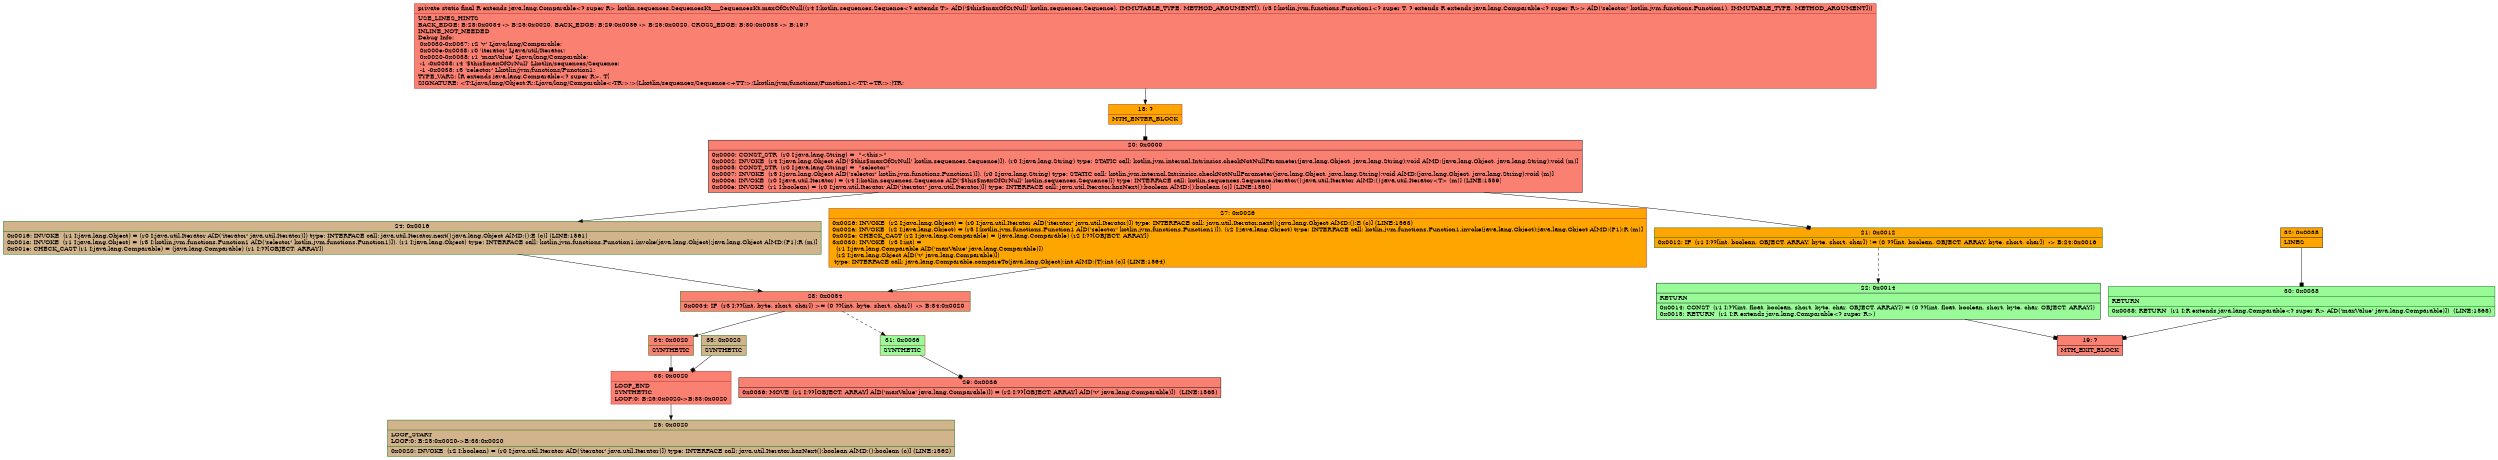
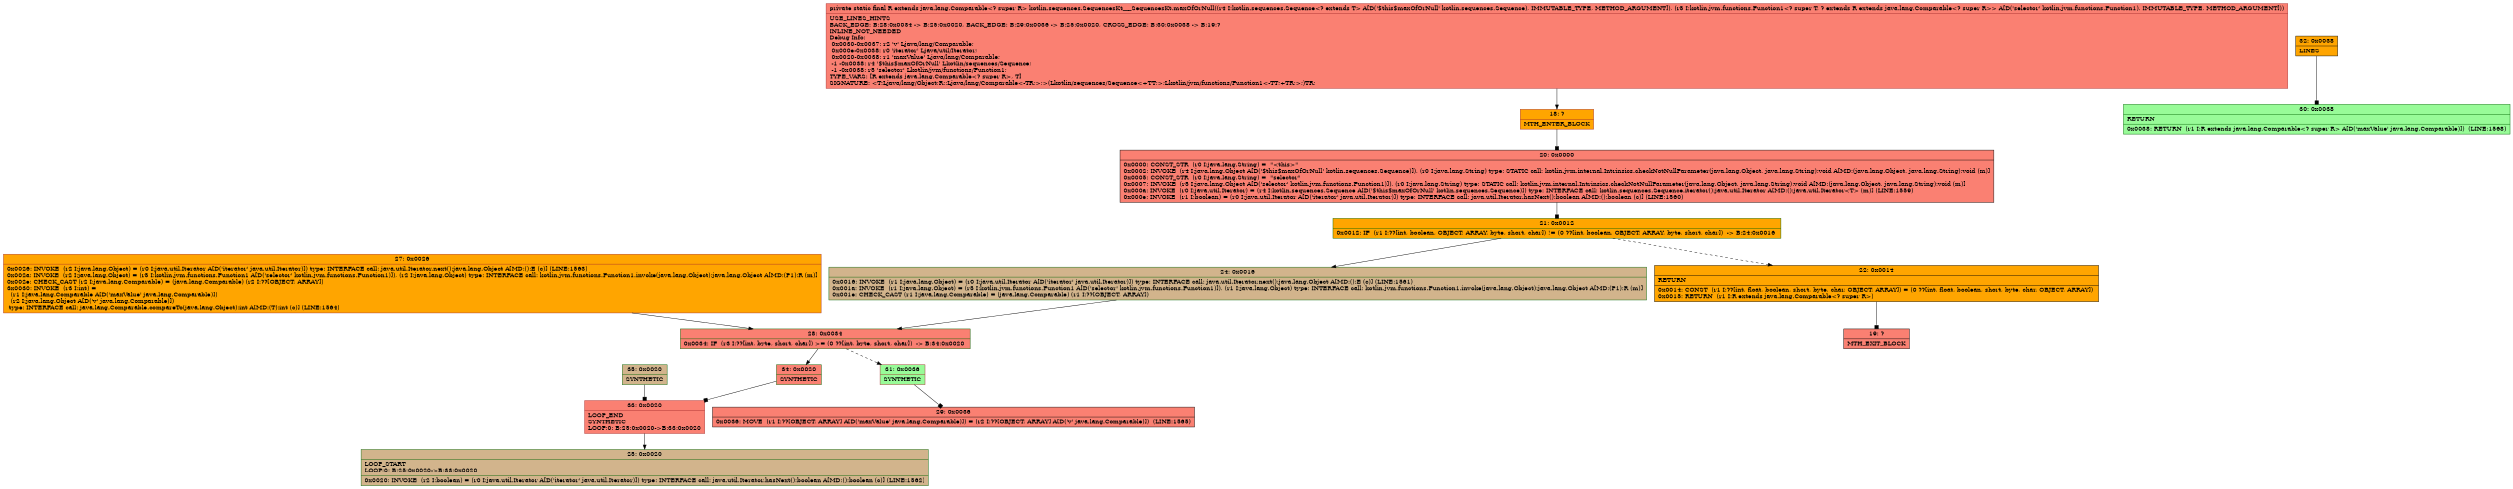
edge "20: 0x0000" -> "24: 0x0016": now "21: 0x0012" -> "24: 0x0016"
node "22: 0x0014": fillcolor palegreen -> orange
edge "30: 0x0038" -> "19: ?": removed
